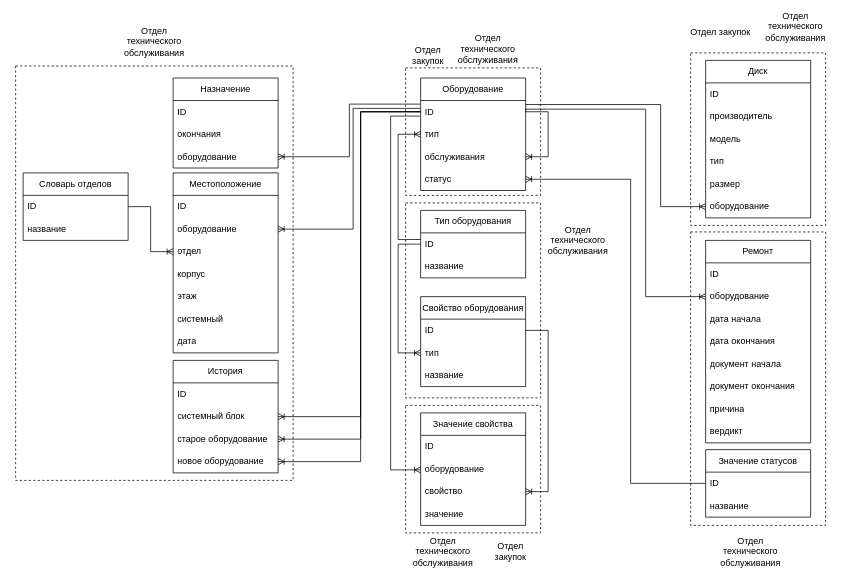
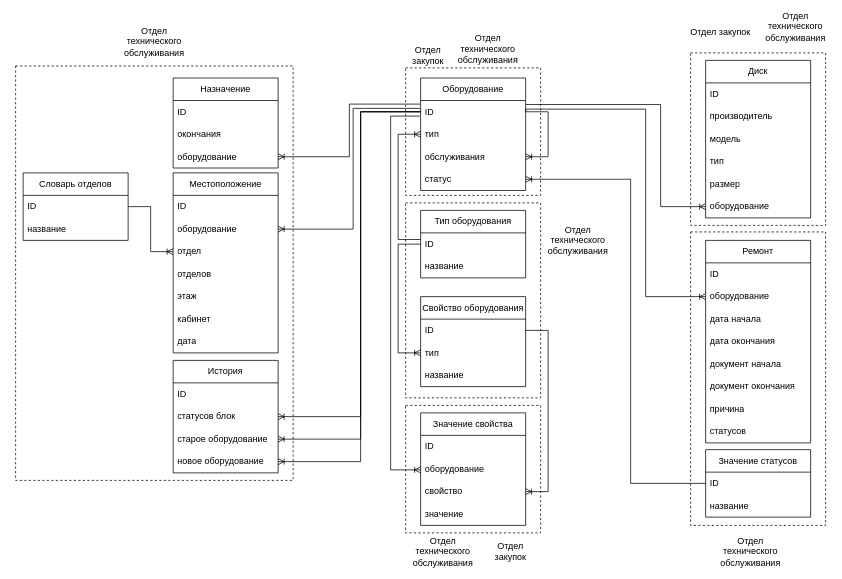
node "корпус": label "корпус" -> "отделов"
node "системный": label "системный" -> "кабинет"
node "системный блок": label "системный блок" -> "статусов блок"
node "вердикт": label "вердикт" -> "статусов"
